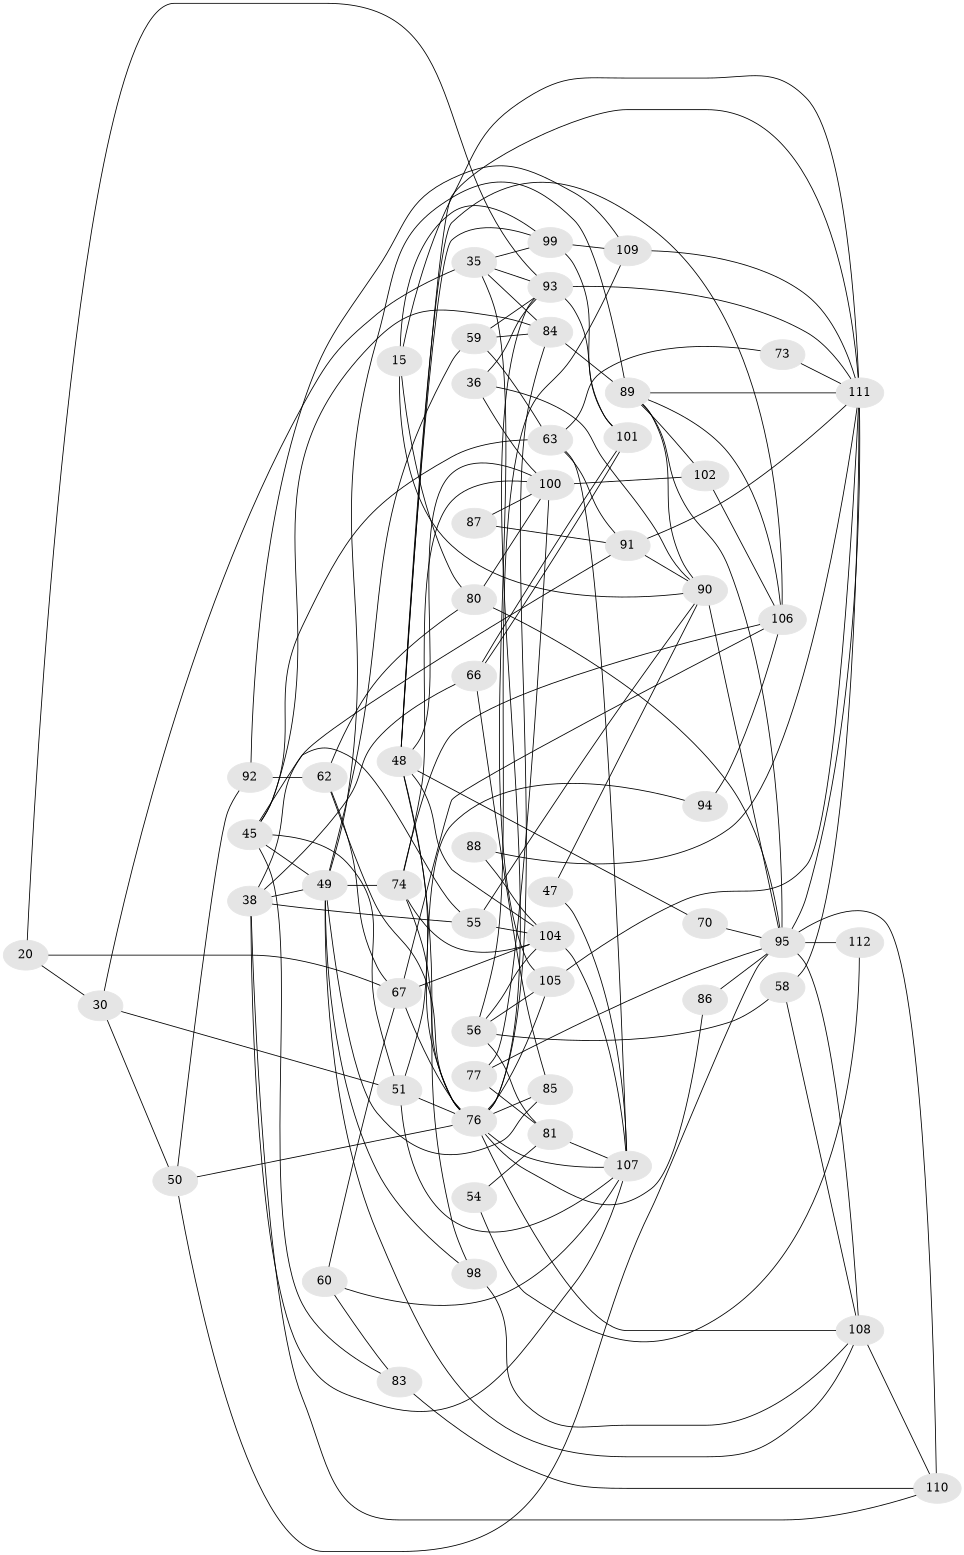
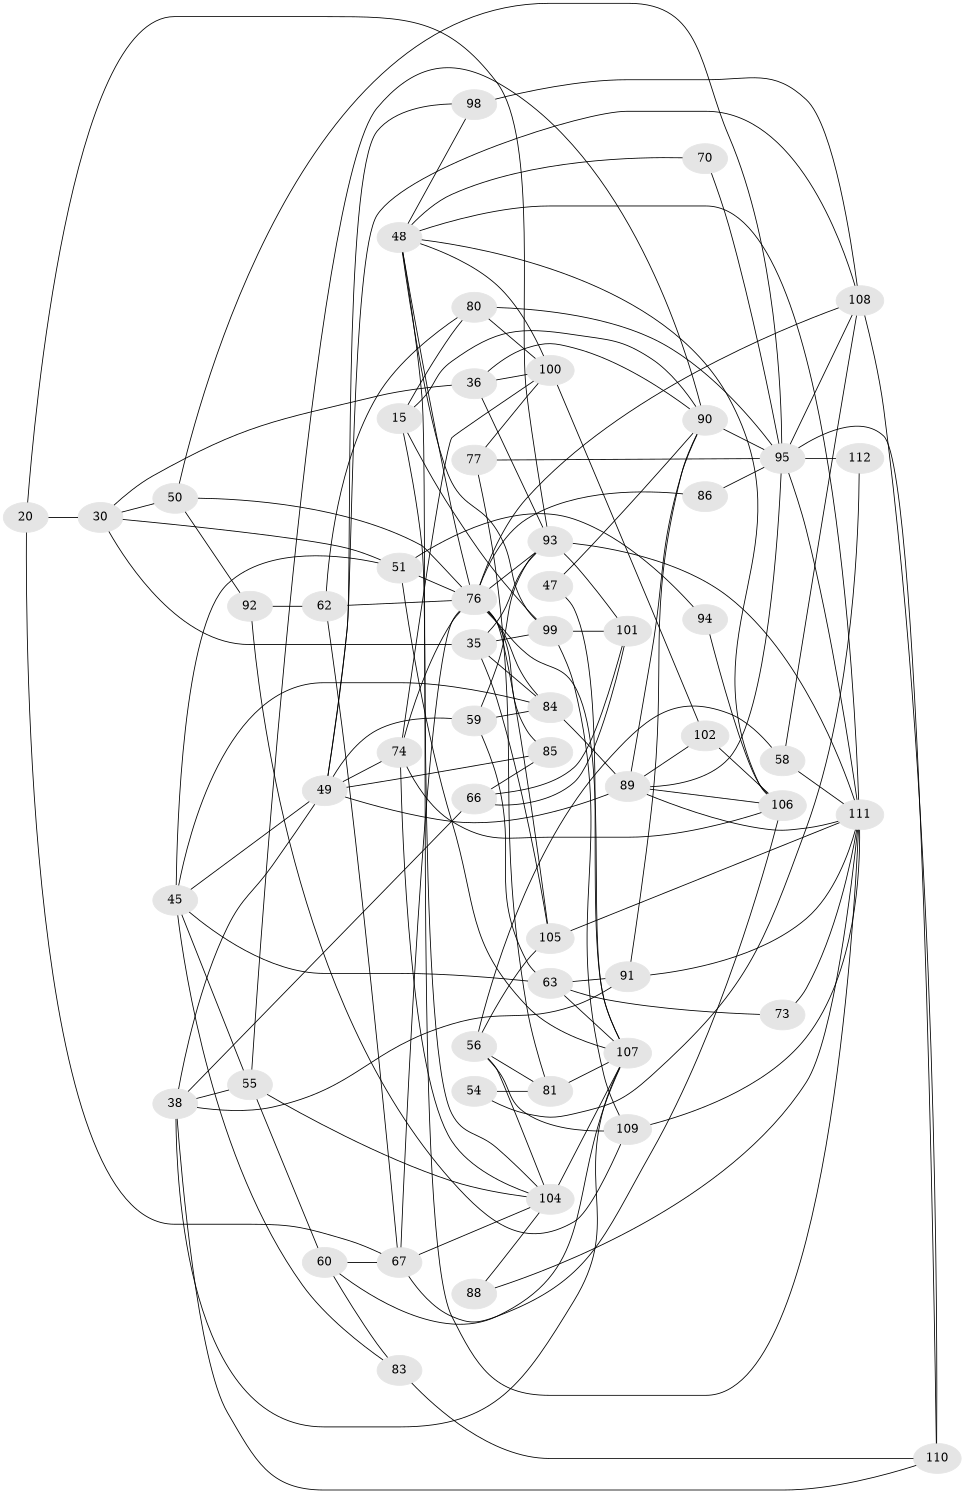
edge "36" -- "30": added
node "87": removed
edge "55" -- "60": added
